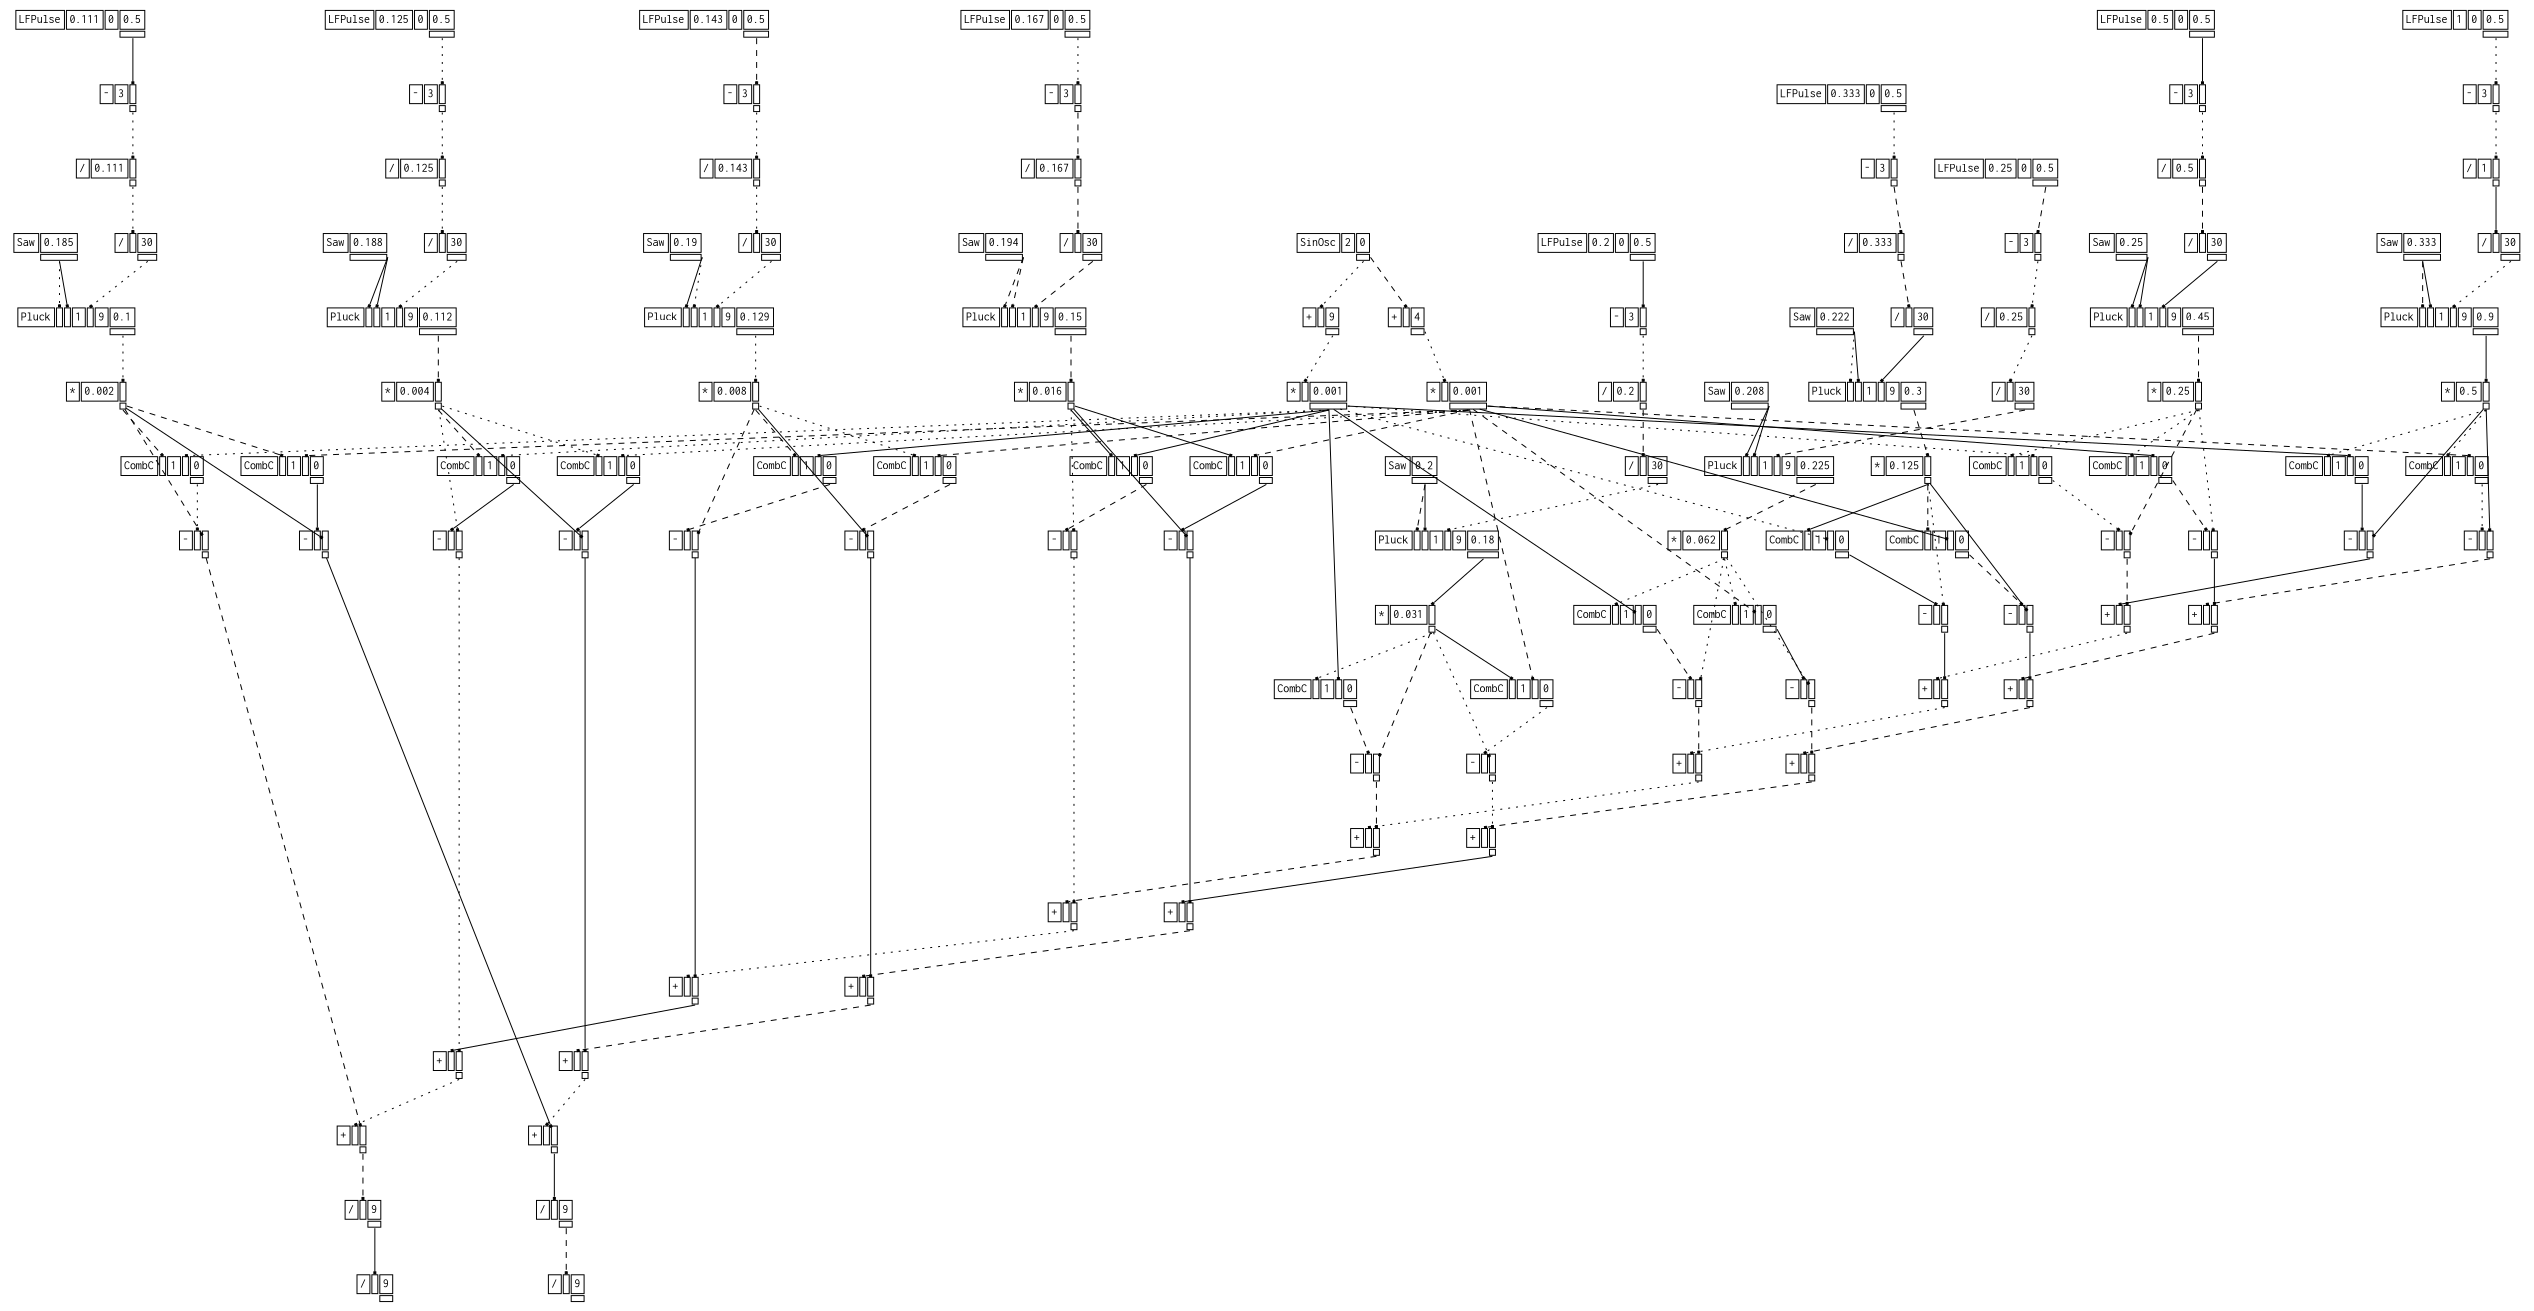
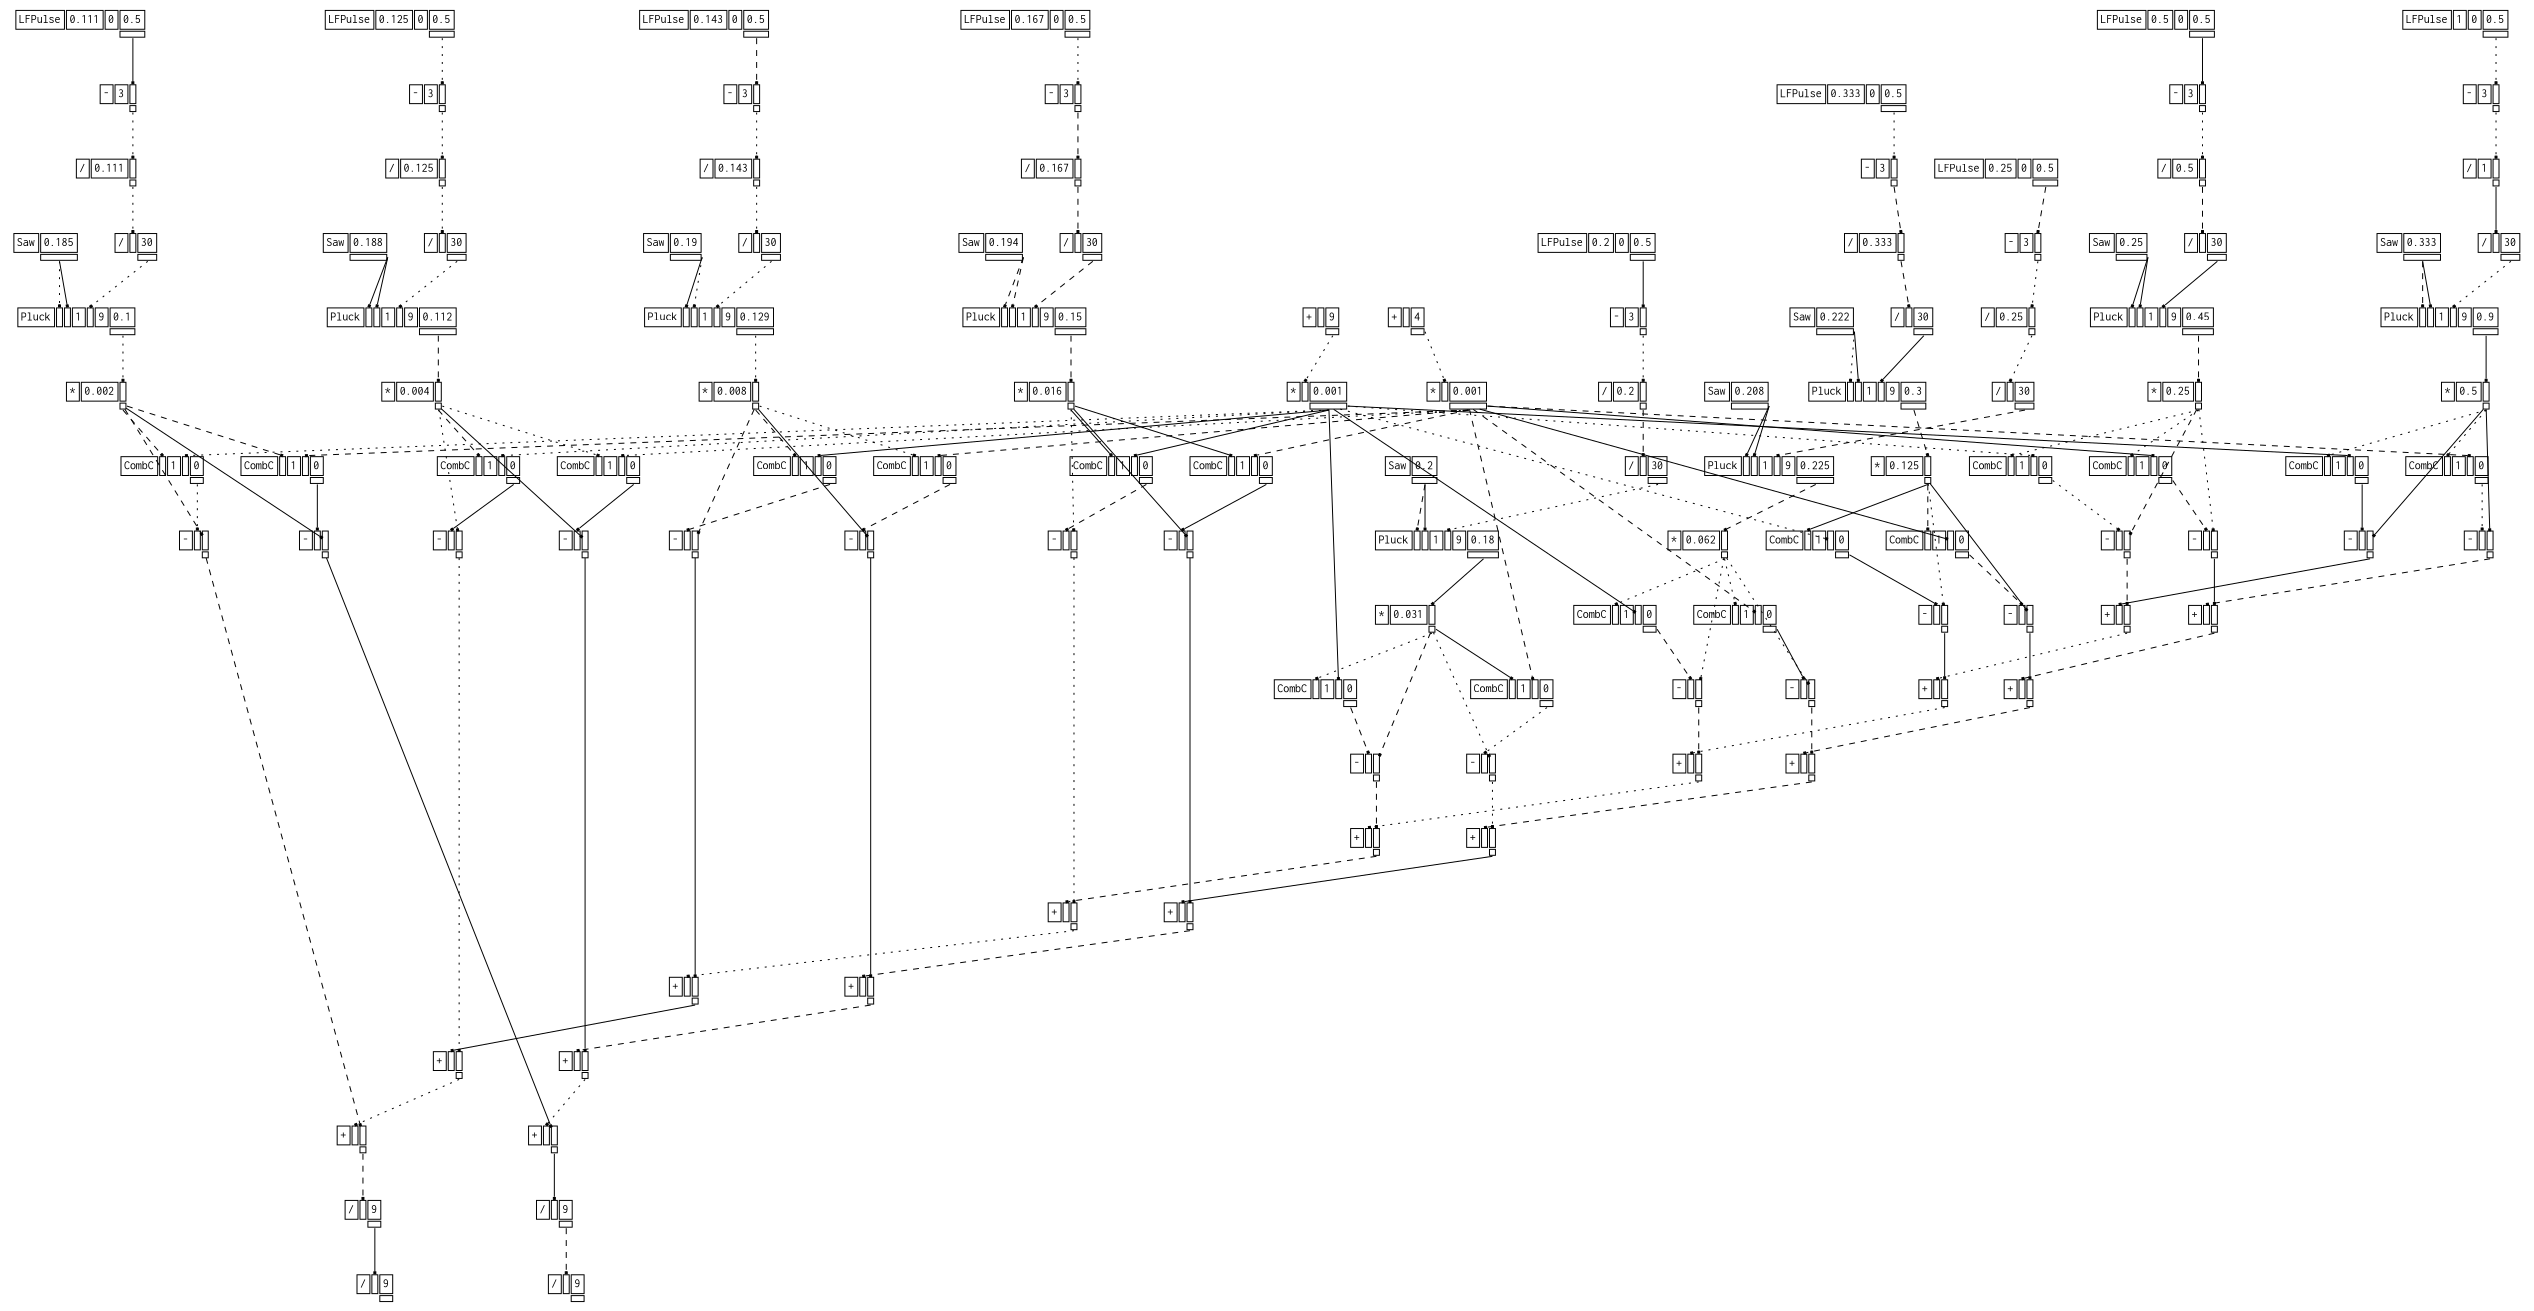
node "SinOsc": removed
